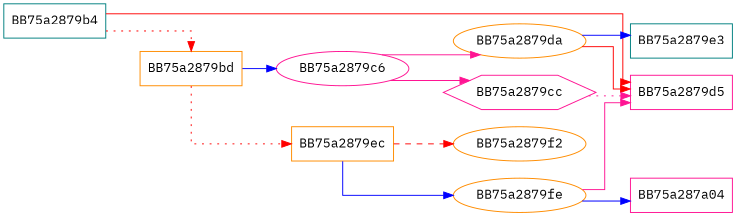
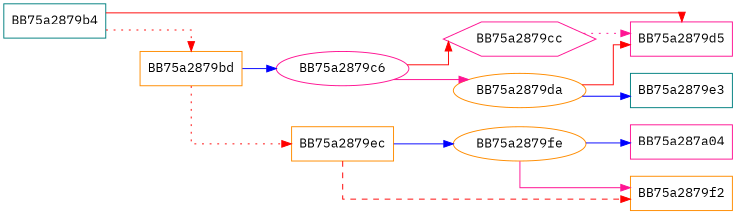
edge "BB75a2879c6" -> "BB75a2879cc": color deeppink -> red
node "BB75a2879f2": shape ellipse -> box
edge "BB75a2879fe" -> "BB75a2879d5": now "BB75a2879fe" -> "BB75a2879f2"
